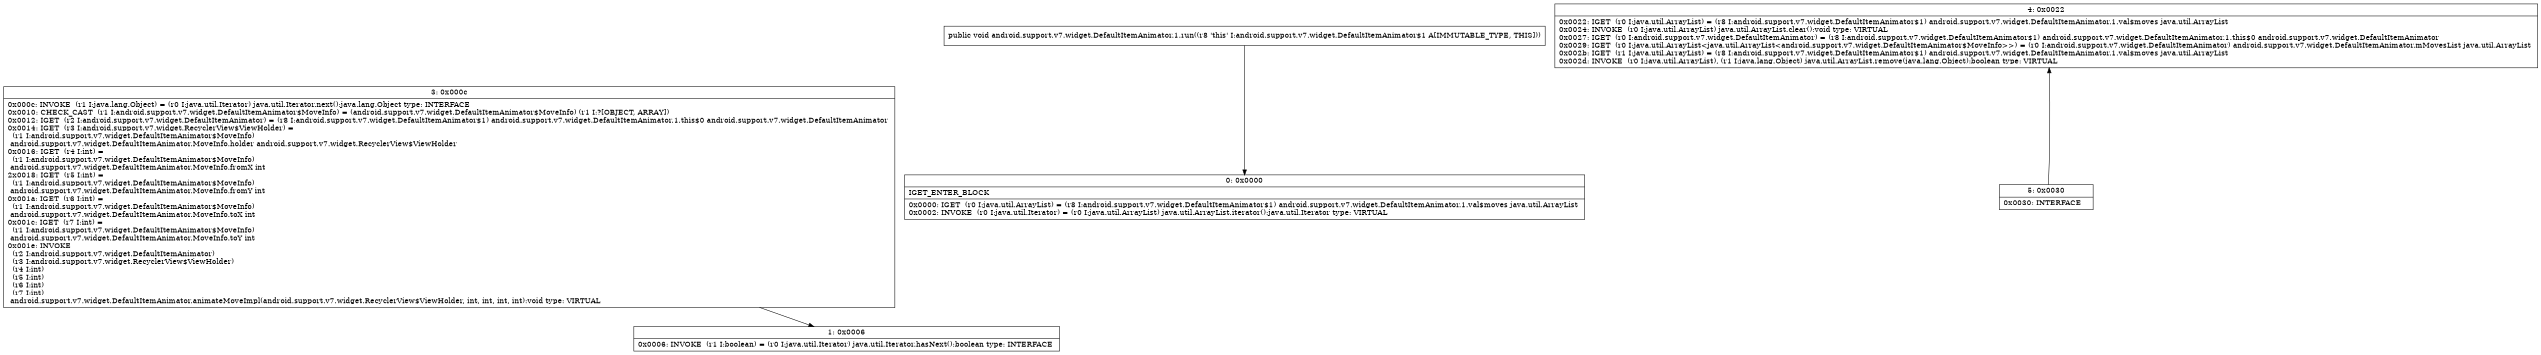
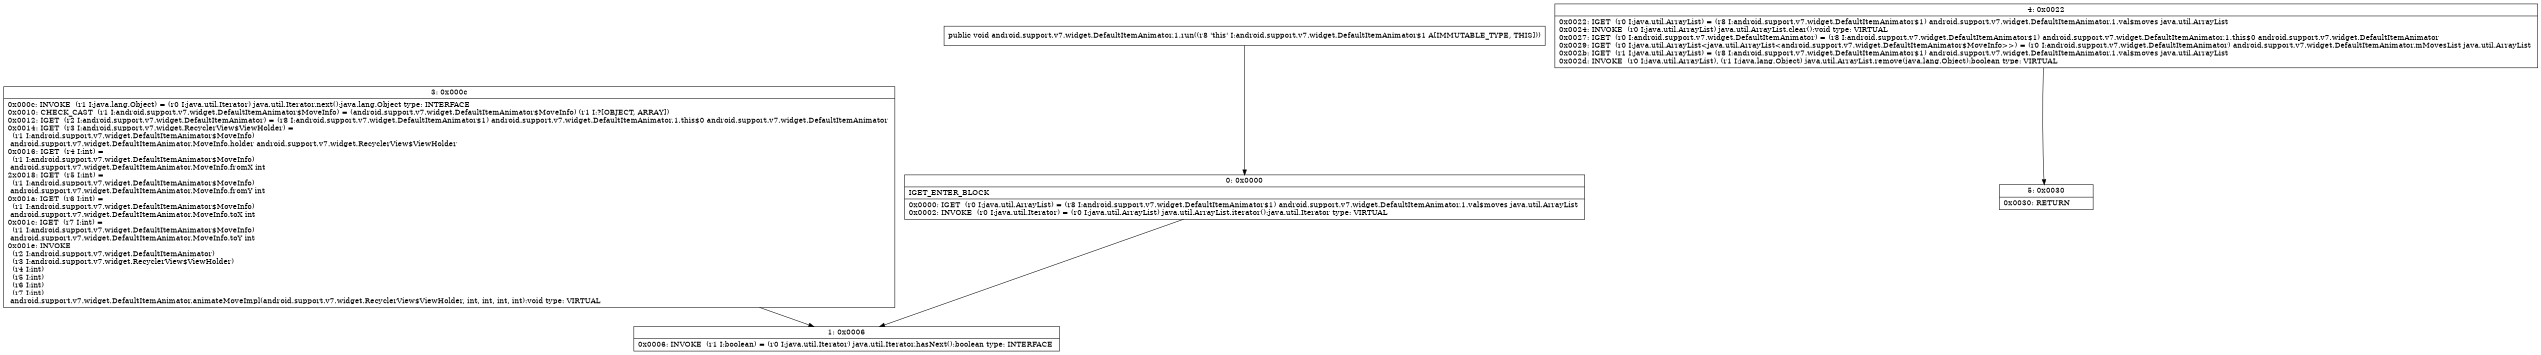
edge "5: 0x0030" -> "4: 0x0022": reversed
node "5: 0x0030": text "0x0030: INTERFACE" -> "0x0030: RETURN"
edge "0: 0x0000" -> "1: 0x0006": added
